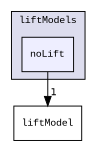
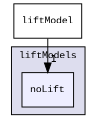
edge "noLift" -> "liftModel": reversed
